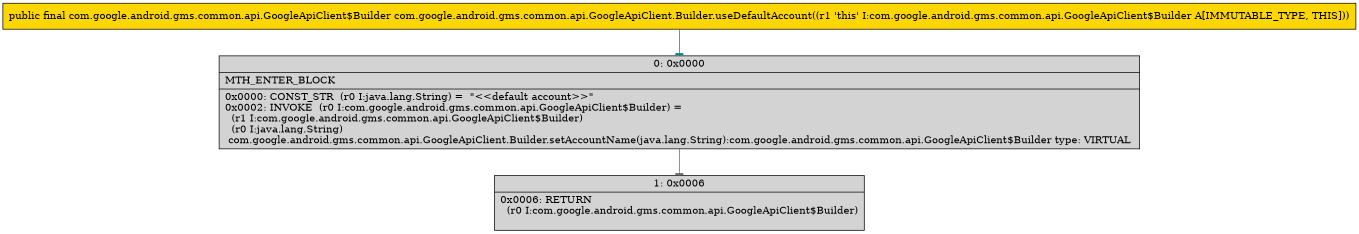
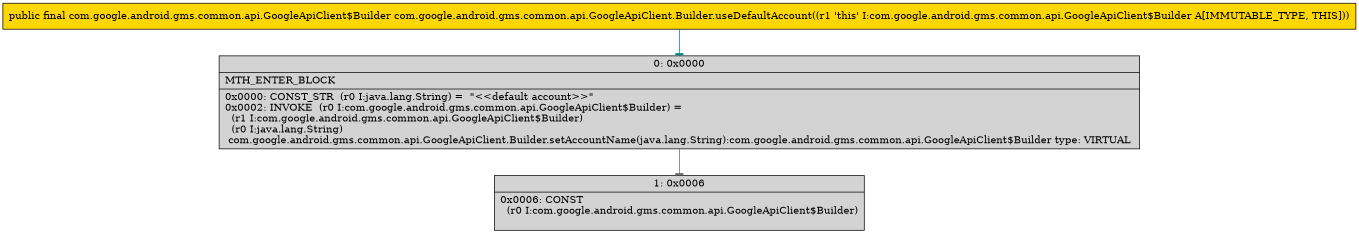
node "1: 0x0006": text "0x0006: RETURN" -> "0x0006: CONST"
